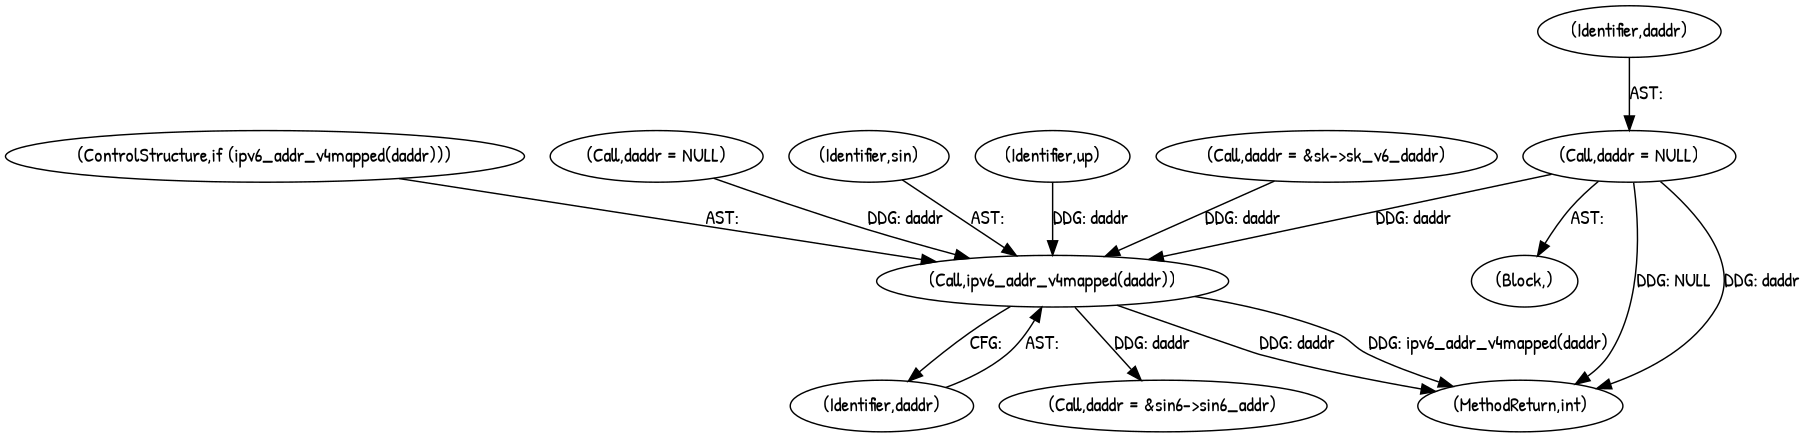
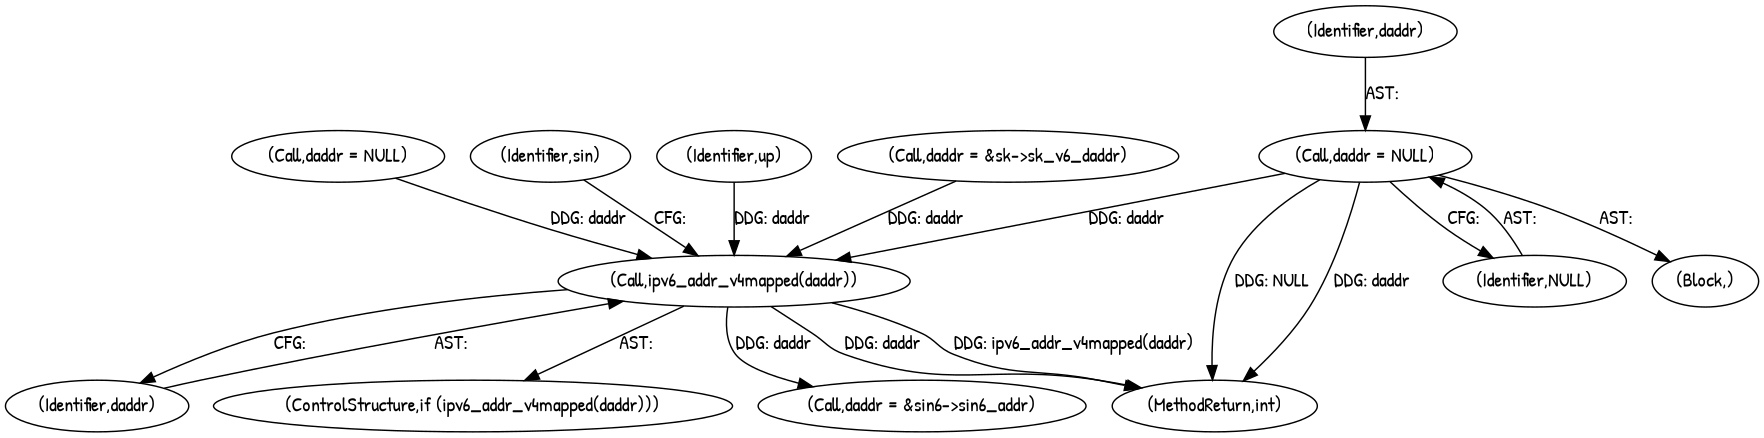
edge "(ControlStructure,if (ipv6_addr_v4mapped(daddr)))" -> "(Call,ipv6_addr_v4mapped(daddr))": reversed
edge "(Identifier,sin)" -> "(Call,ipv6_addr_v4mapped(daddr))": label "AST: " -> "CFG: "
node "(Identifier,NULL)": added
